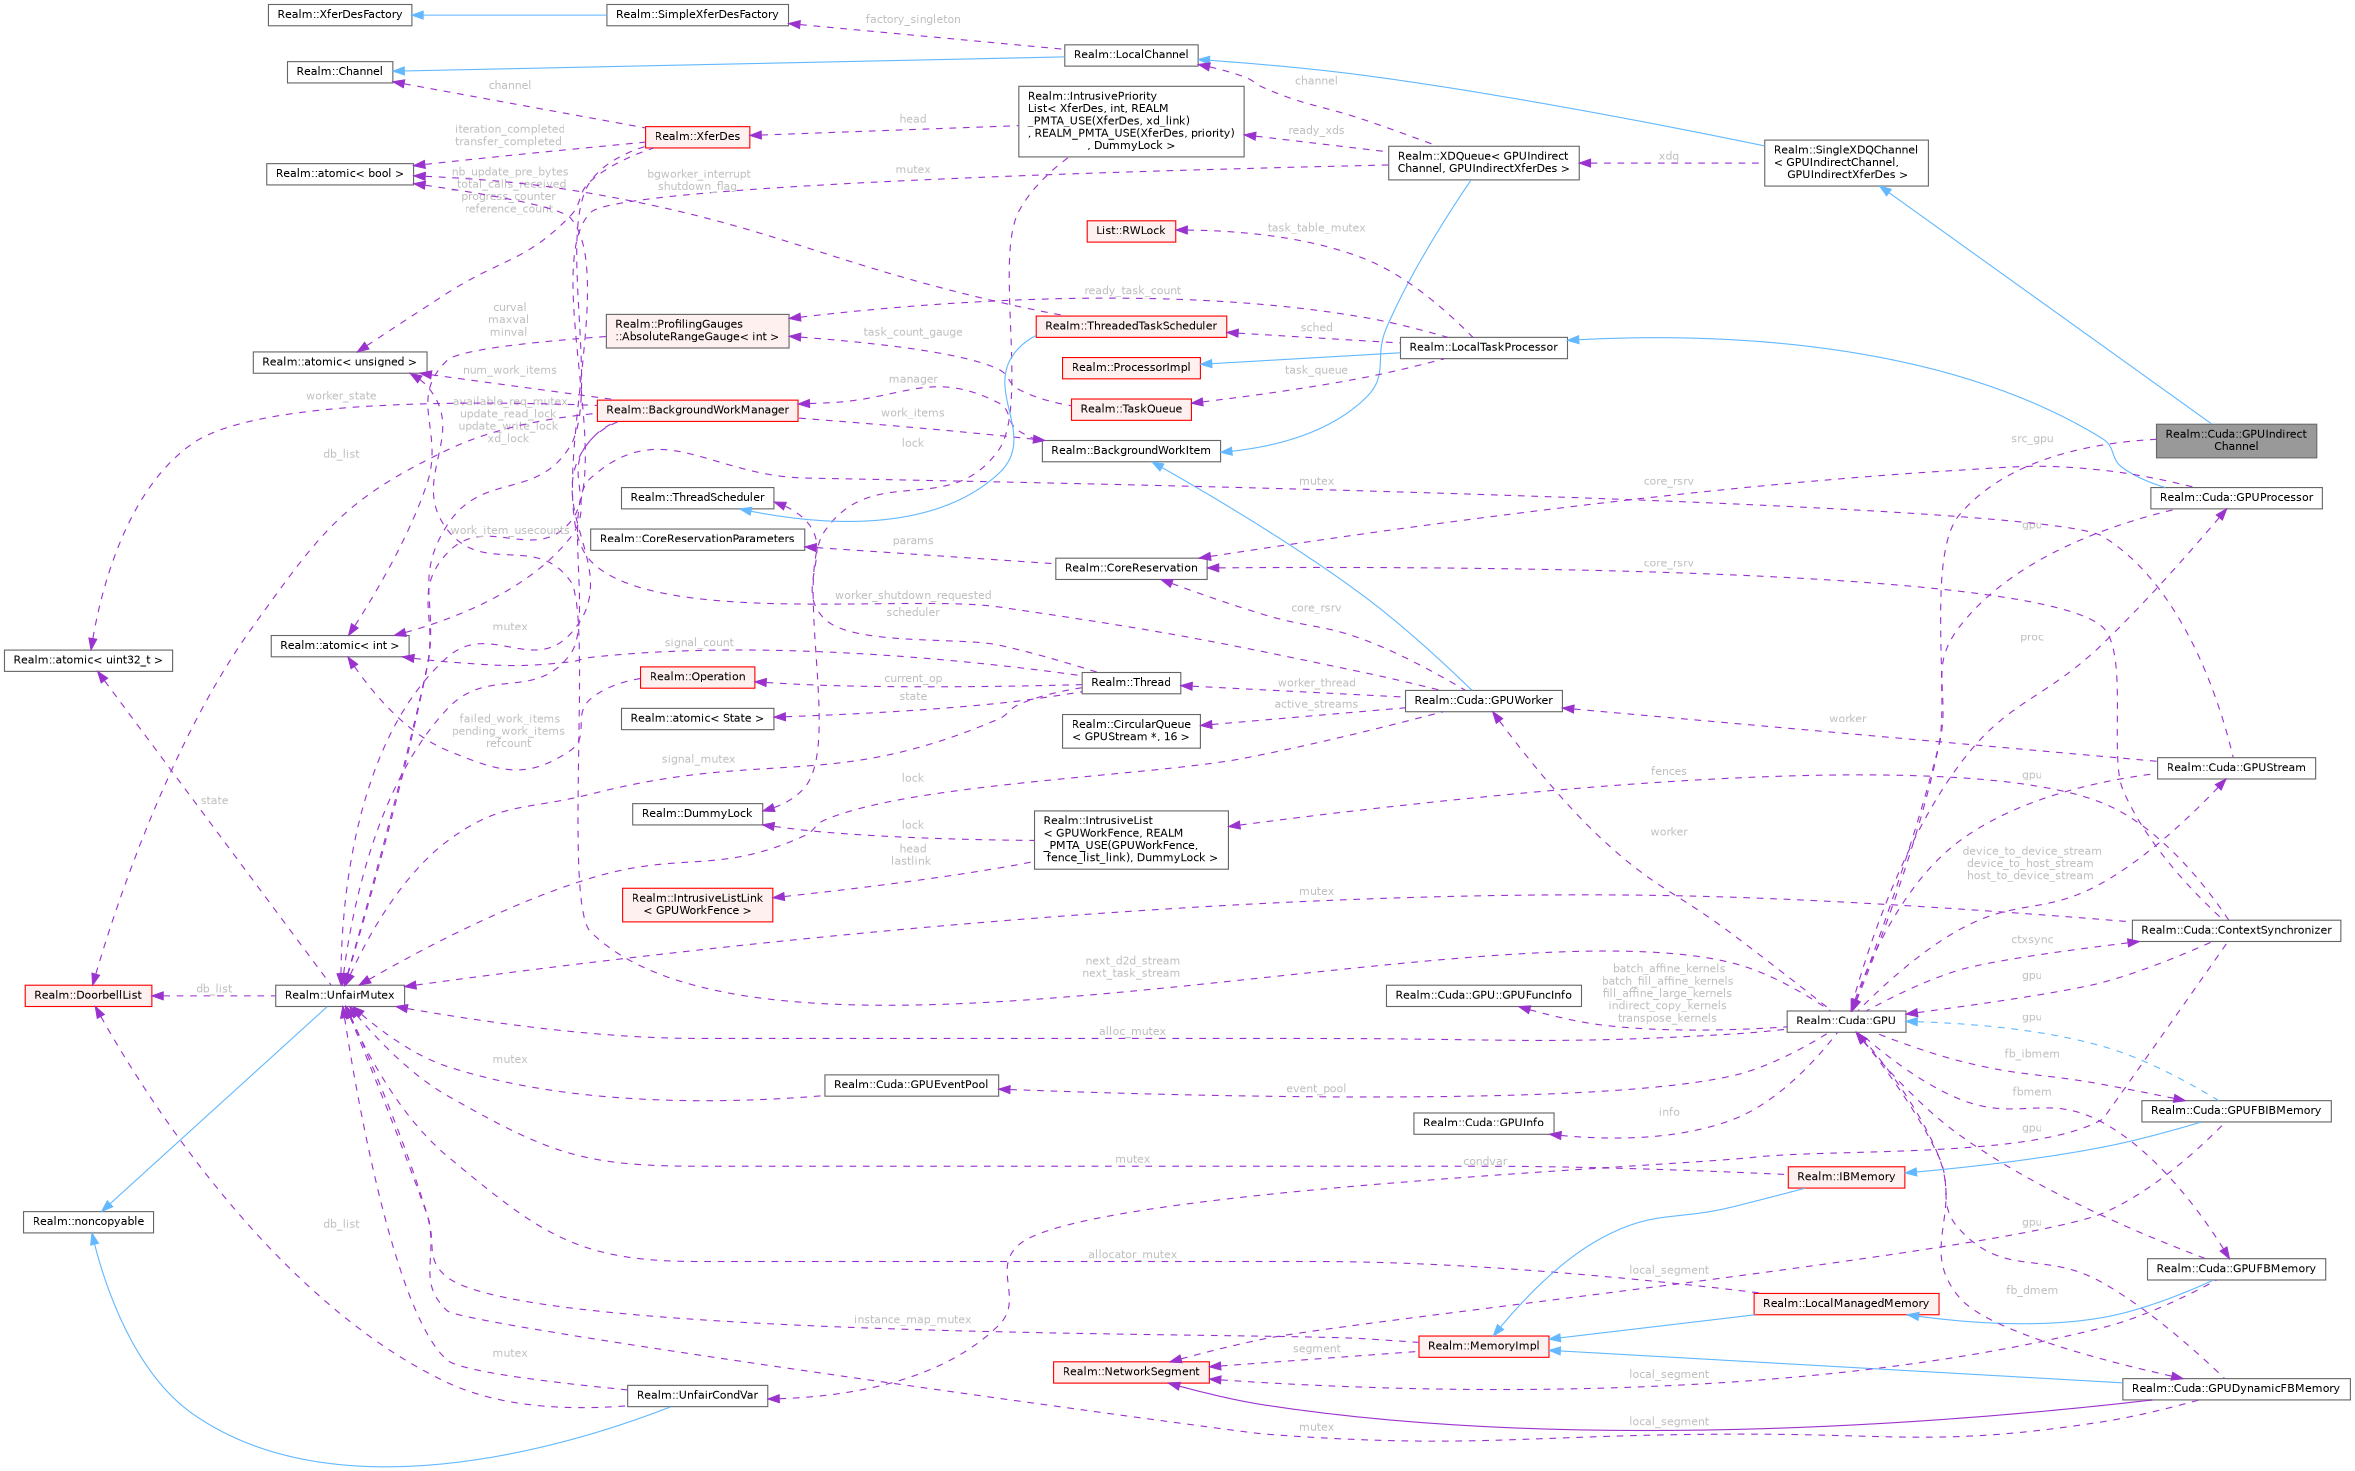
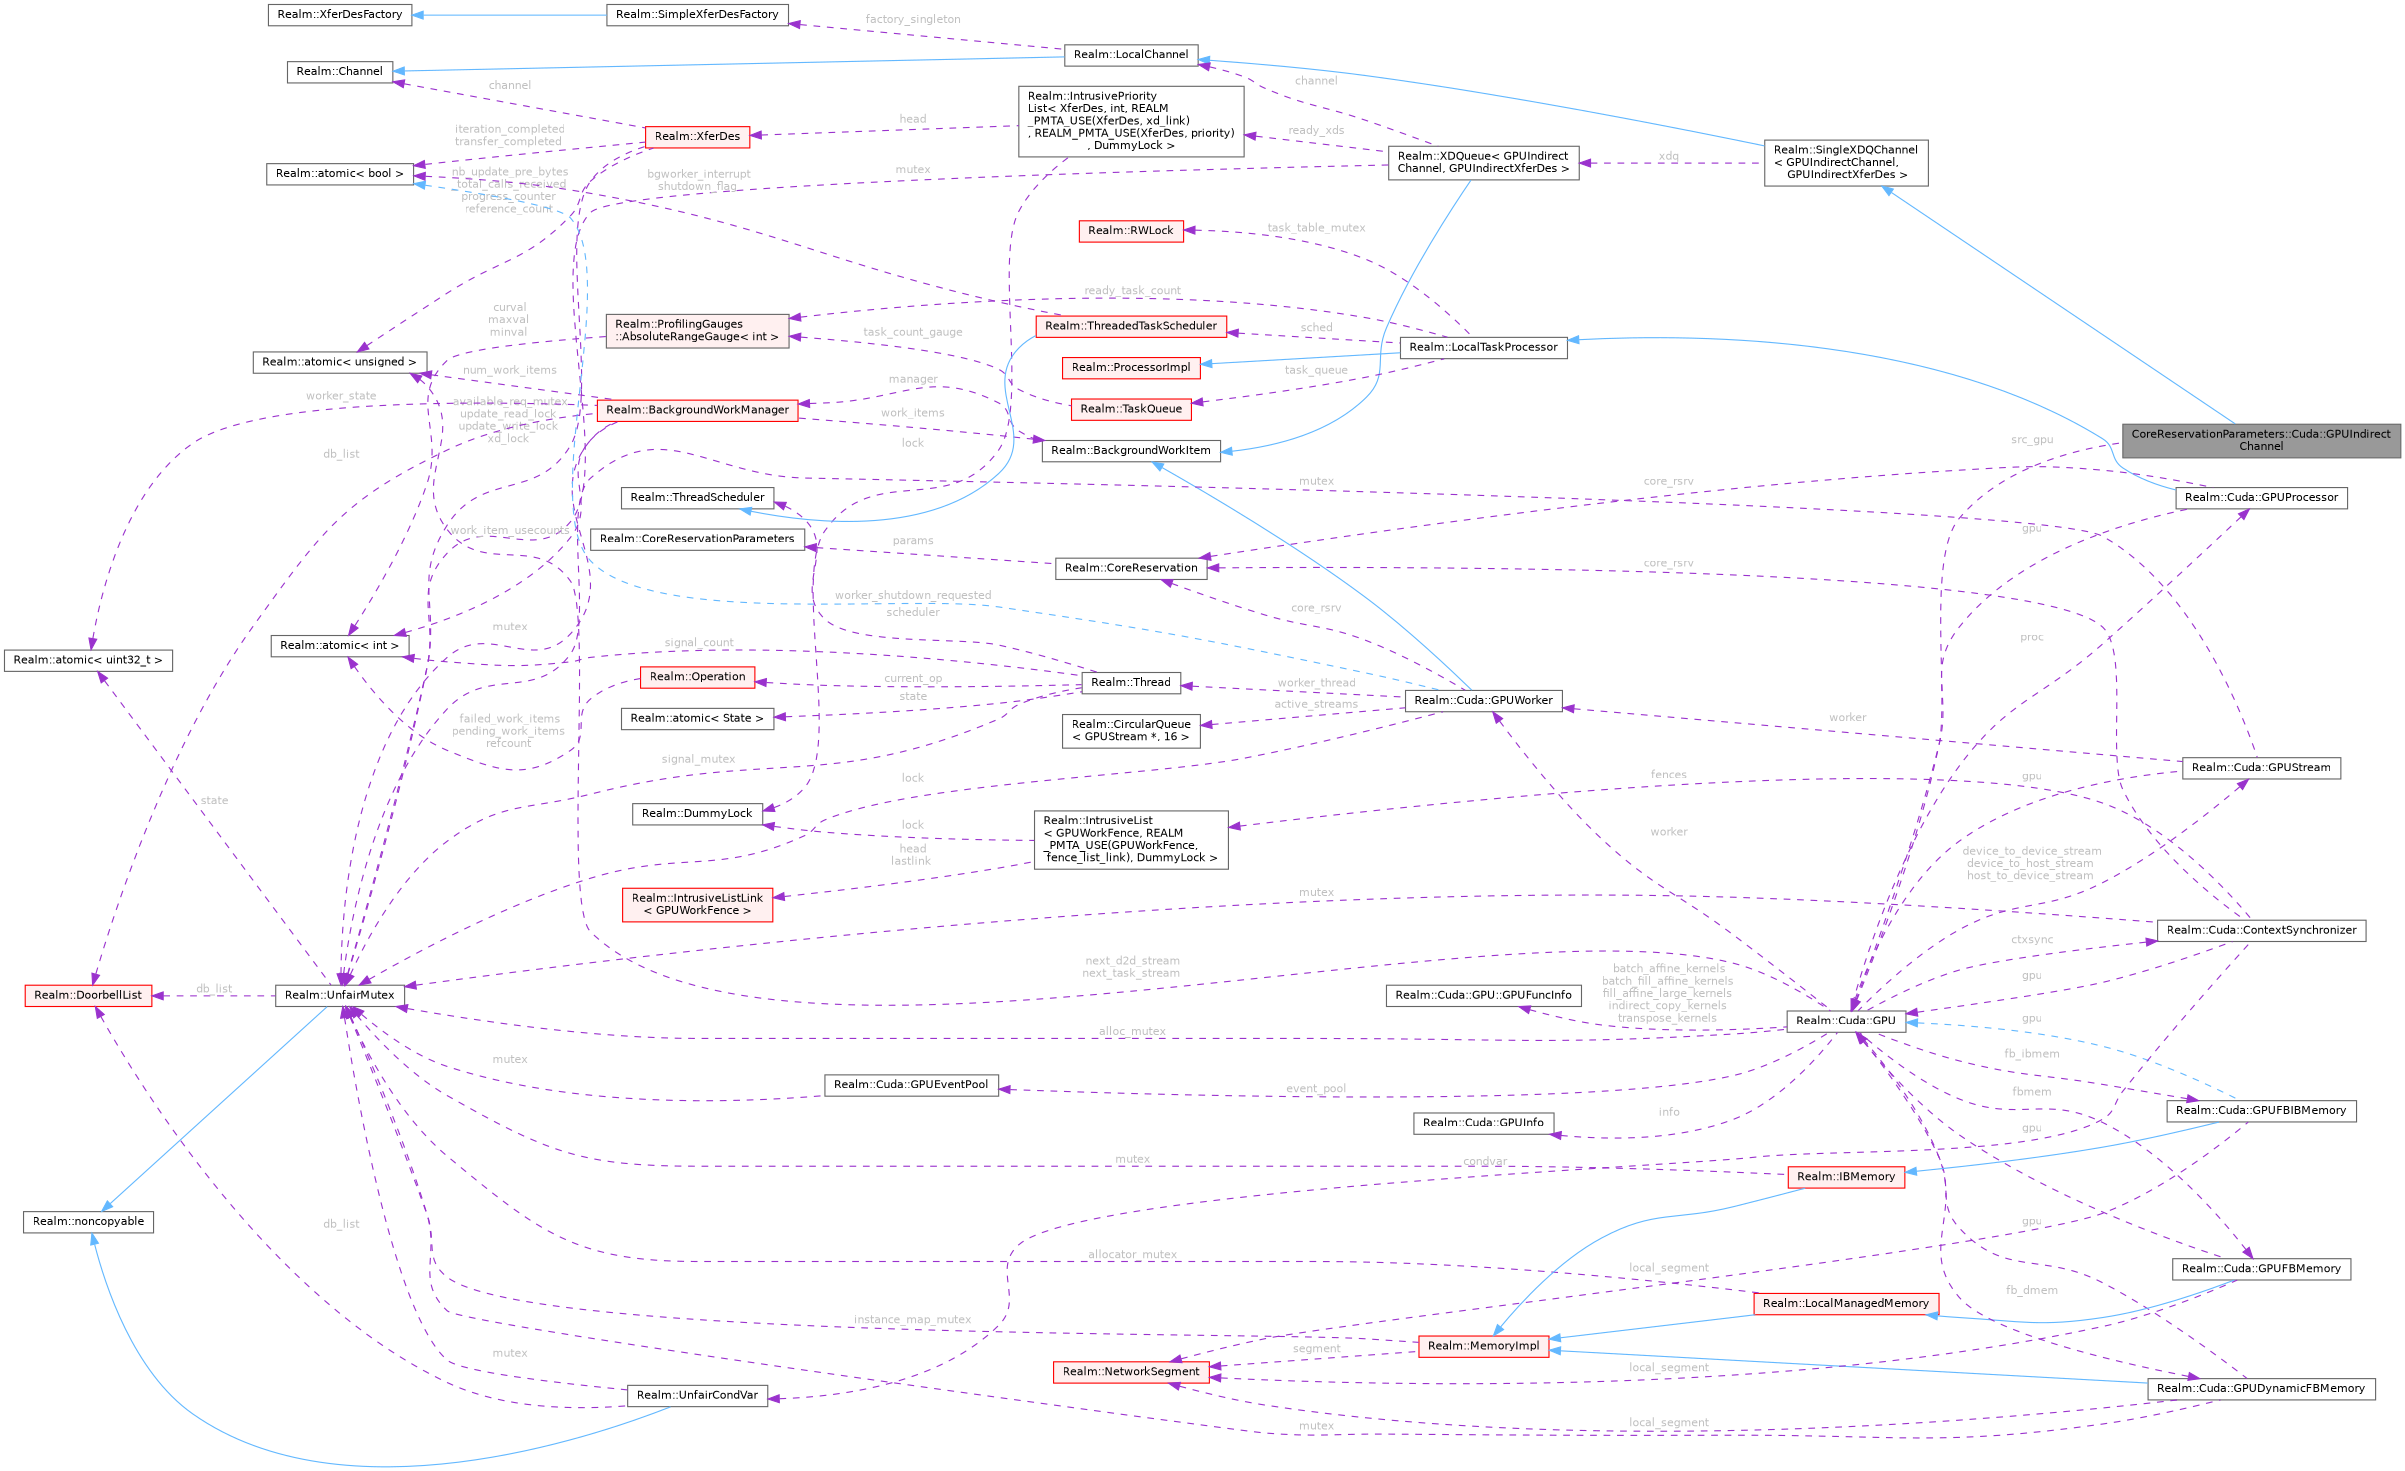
node "List::RWLock": label "List::RWLock" -> "Realm::RWLock"
node "Realm::Cuda::GPUIndirect Channel": label "Realm::Cuda::GPUIndirect Channel" -> "CoreReservationParameters::Cuda::GPUIndirect Channel"
edge "Realm::Cuda::GPUWorker" -> "Realm::atomic< bool >": color darkorchid3 -> steelblue1
edge "Realm::Cuda::GPUDynamicFBMemory" -> "Realm::NetworkSegment": style solid -> dashed
